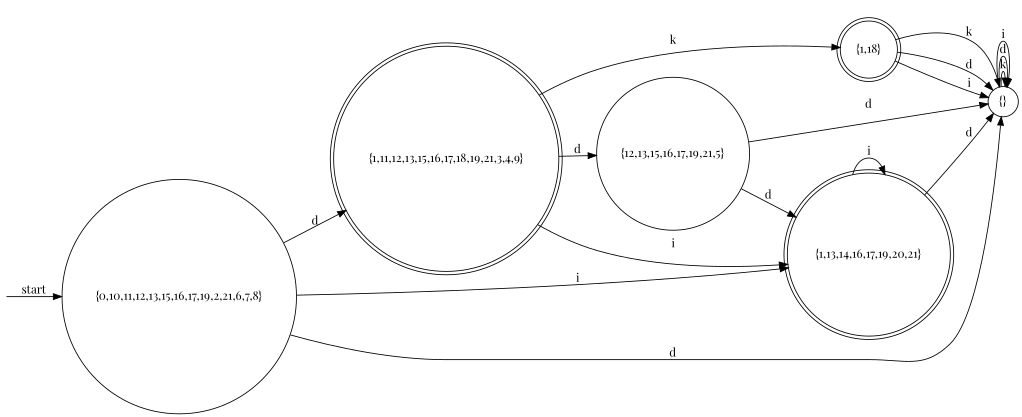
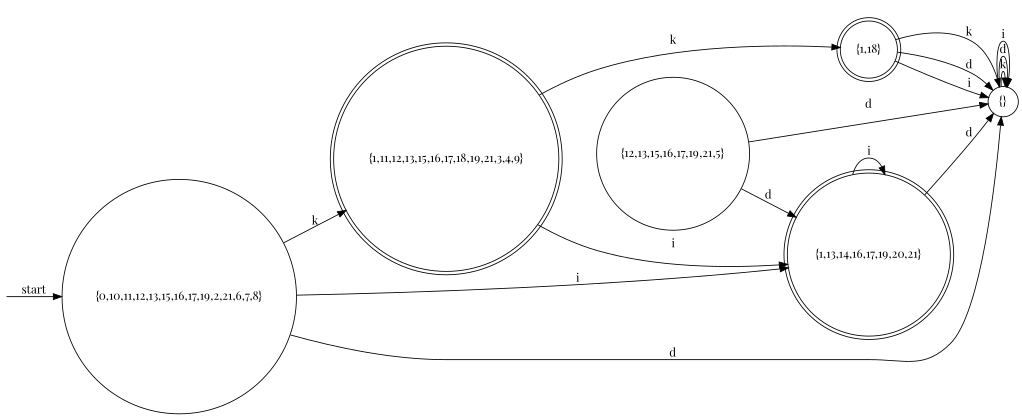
edge "{1,11,12,13,15,16,17,18,19,21,3,4,9}" -> "{12,13,15,16,17,19,21,5}": removed, label "d"
edge "{0,10,11,12,13,15,16,17,19,2,21,6,7,8}" -> "{1,11,12,13,15,16,17,18,19,21,3,4,9}": label "d" -> "k"
